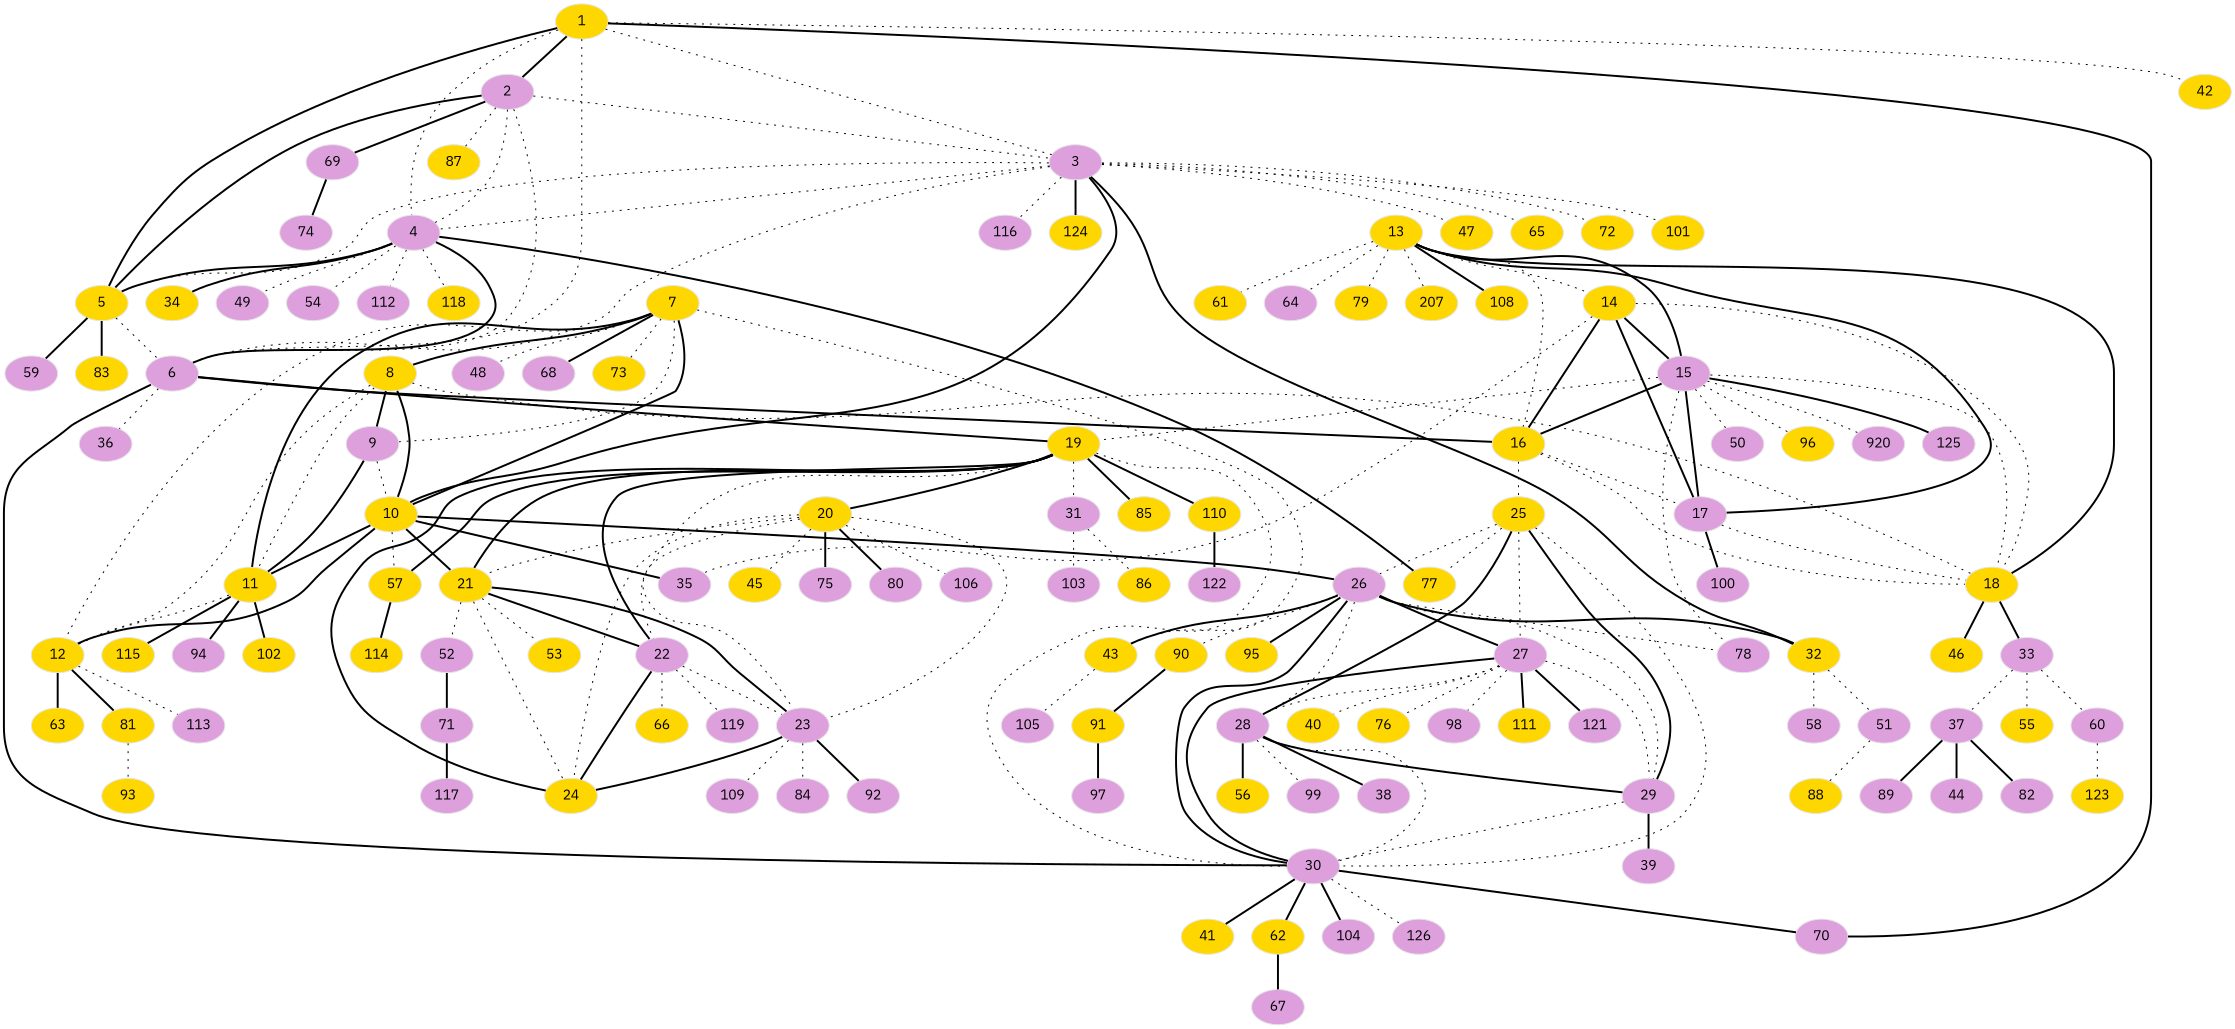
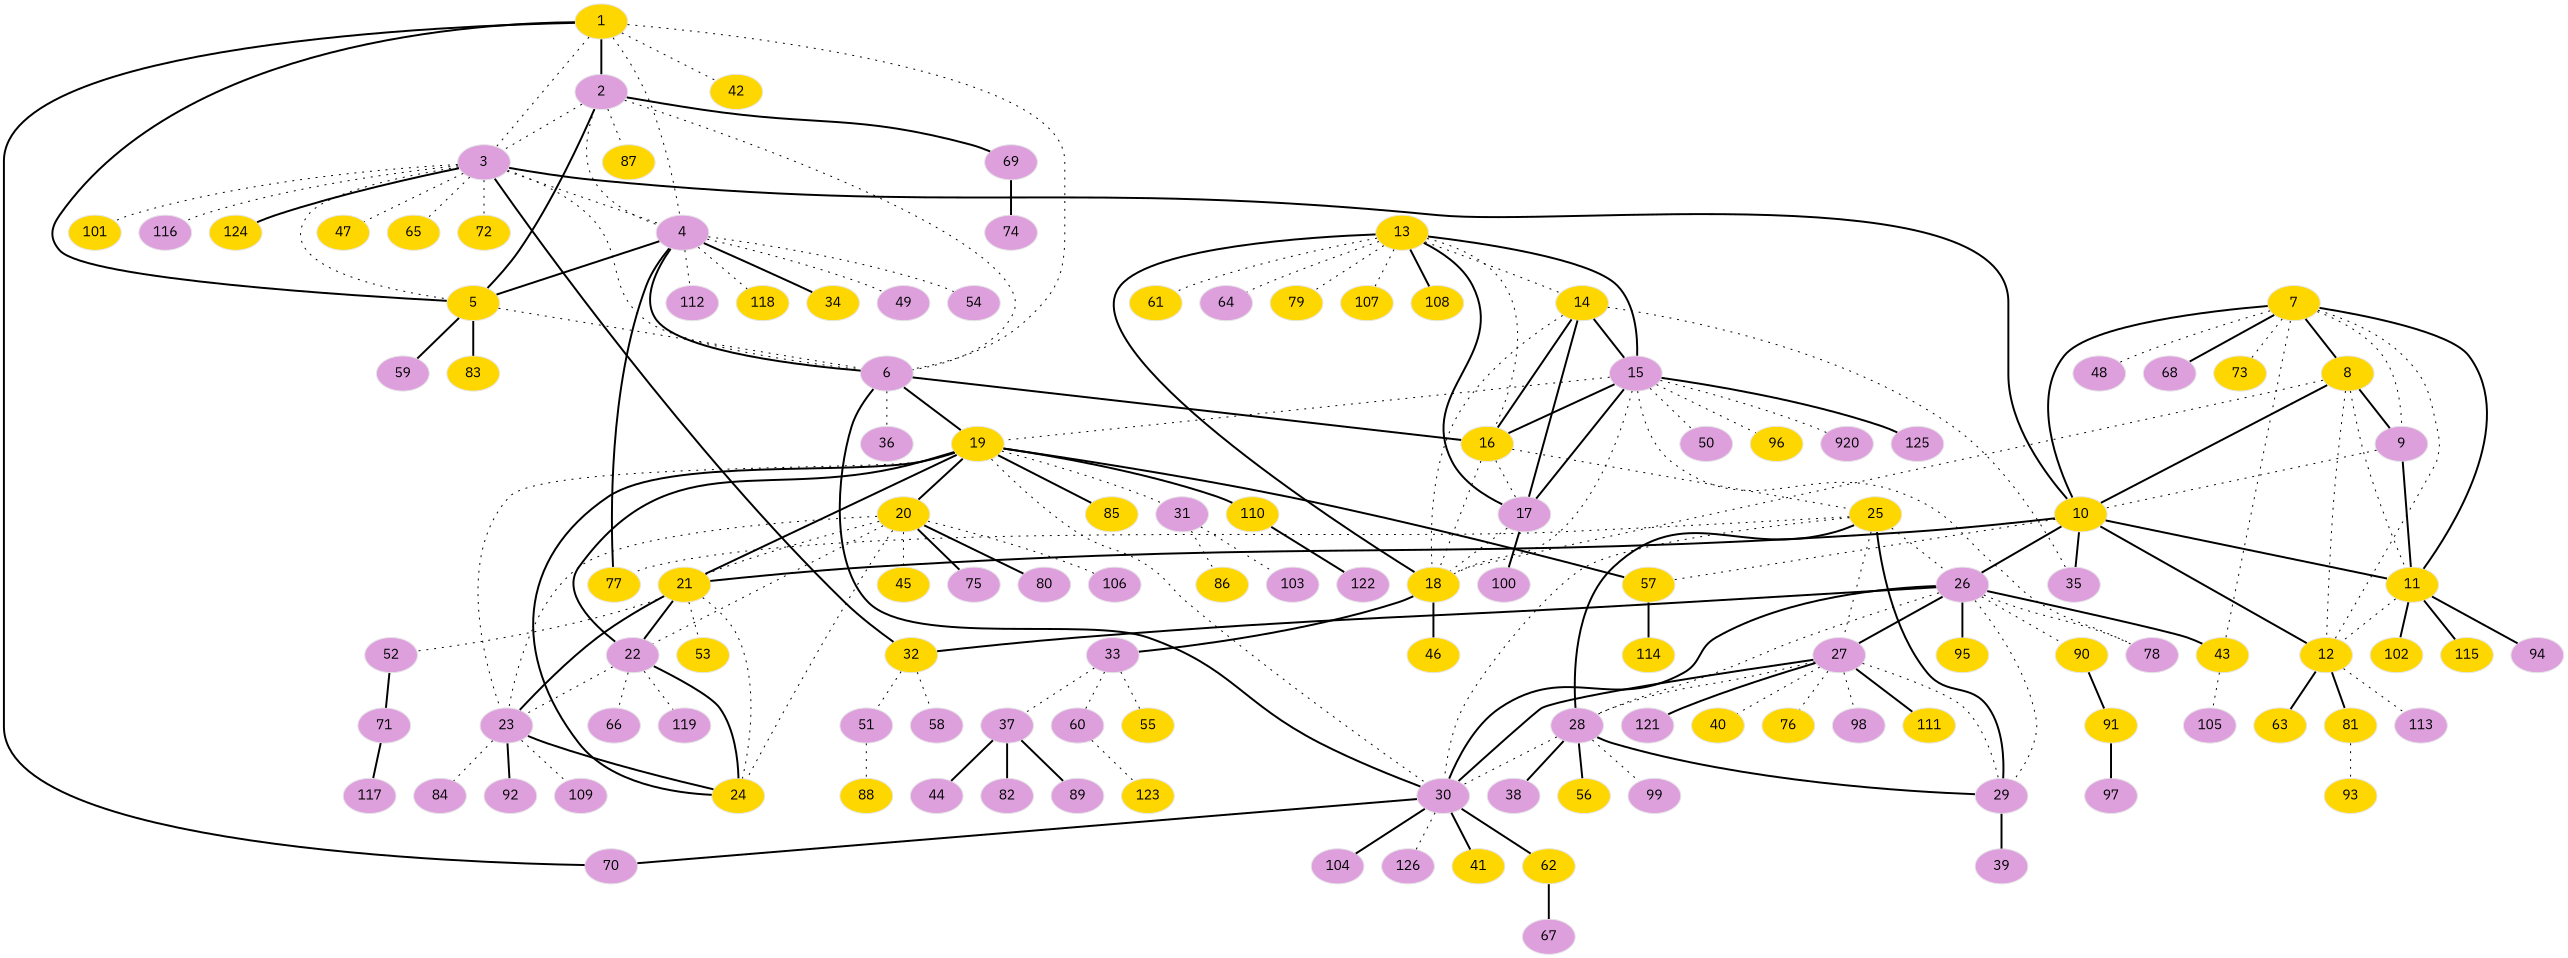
node "207": label "207" -> "107"
node "66": fillcolor gold -> plum
edge "29" -- "30": removed
